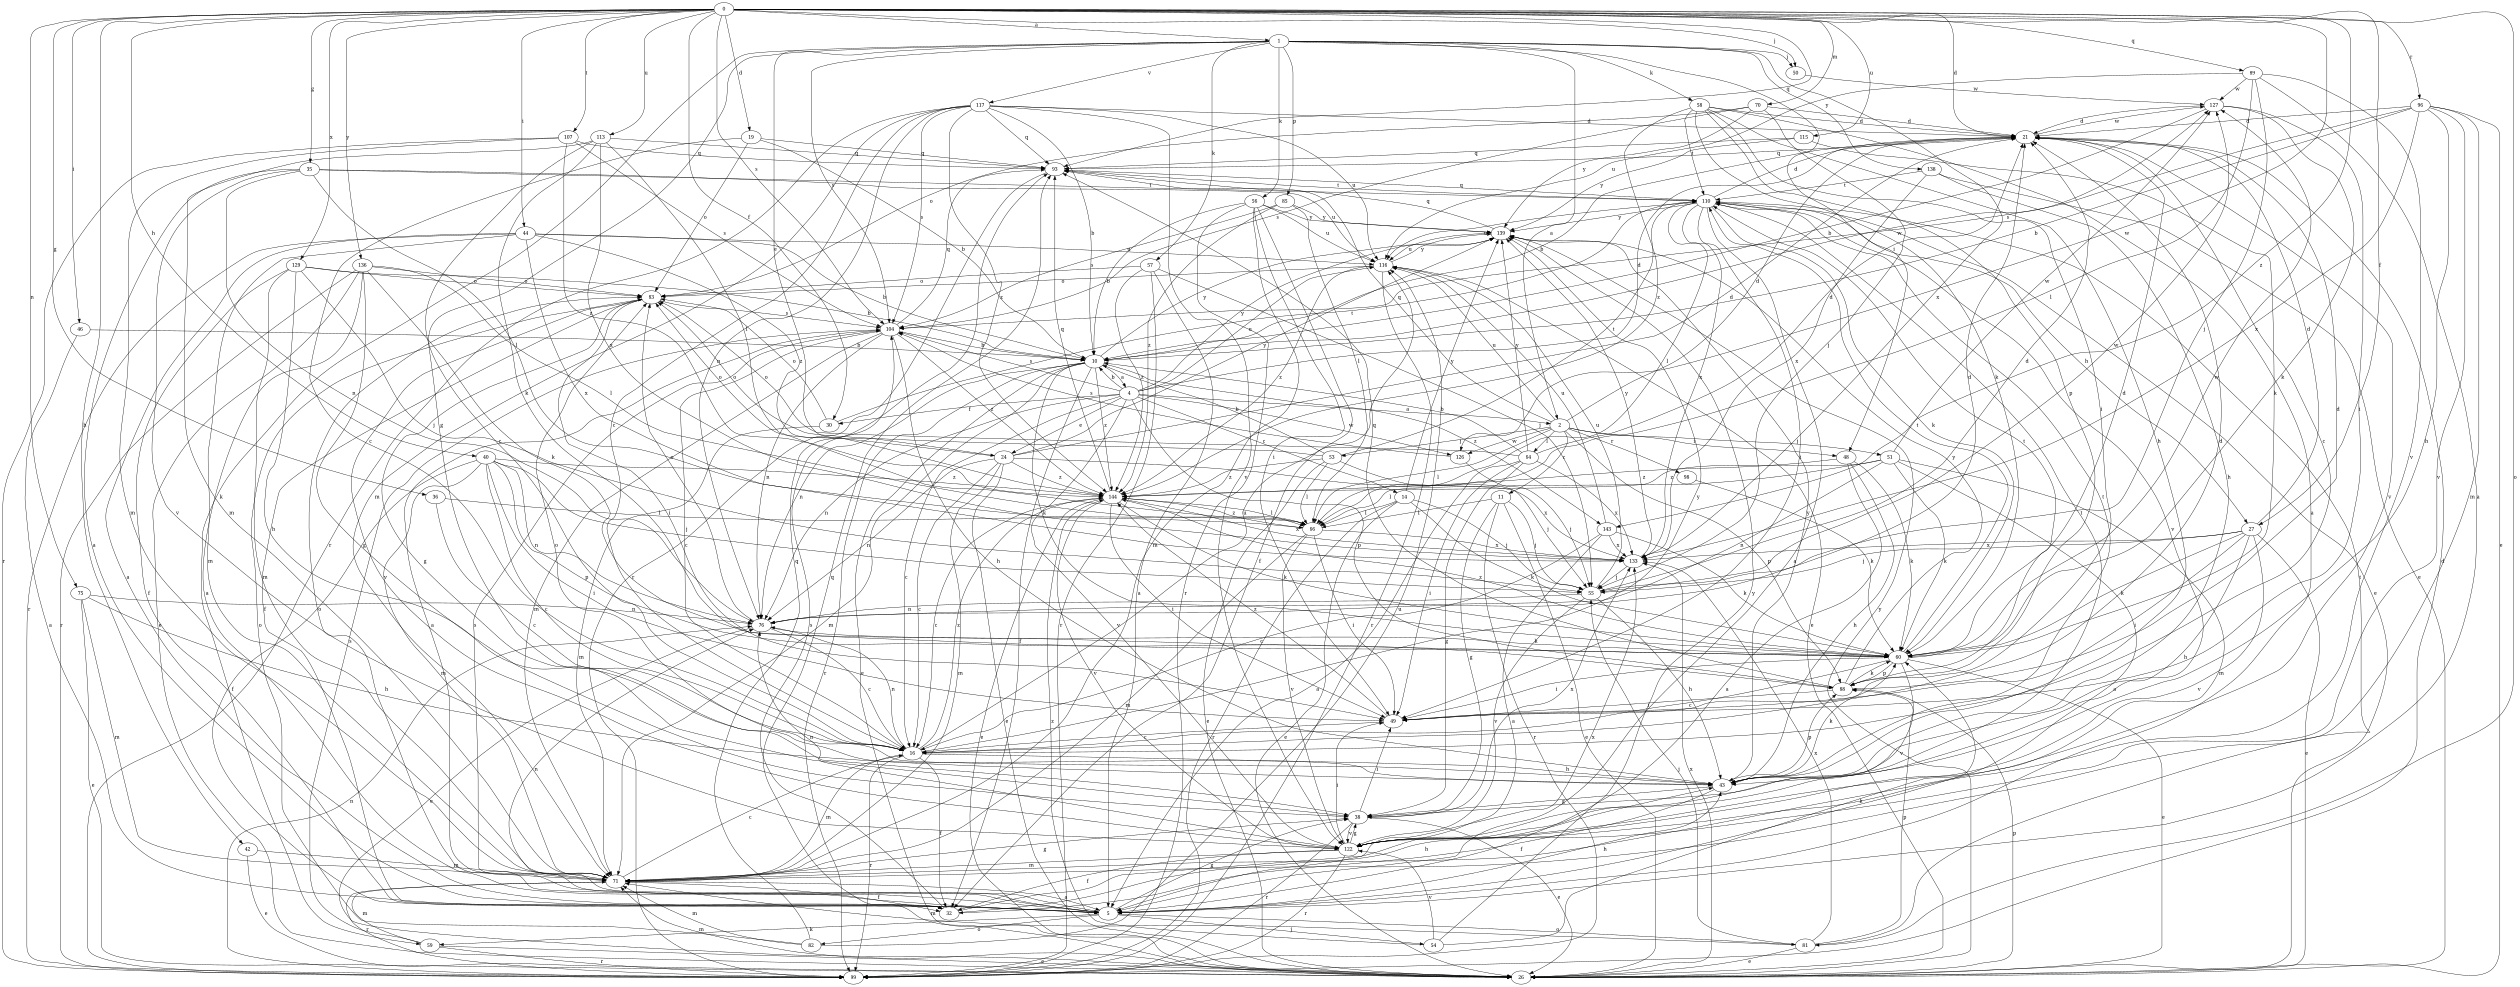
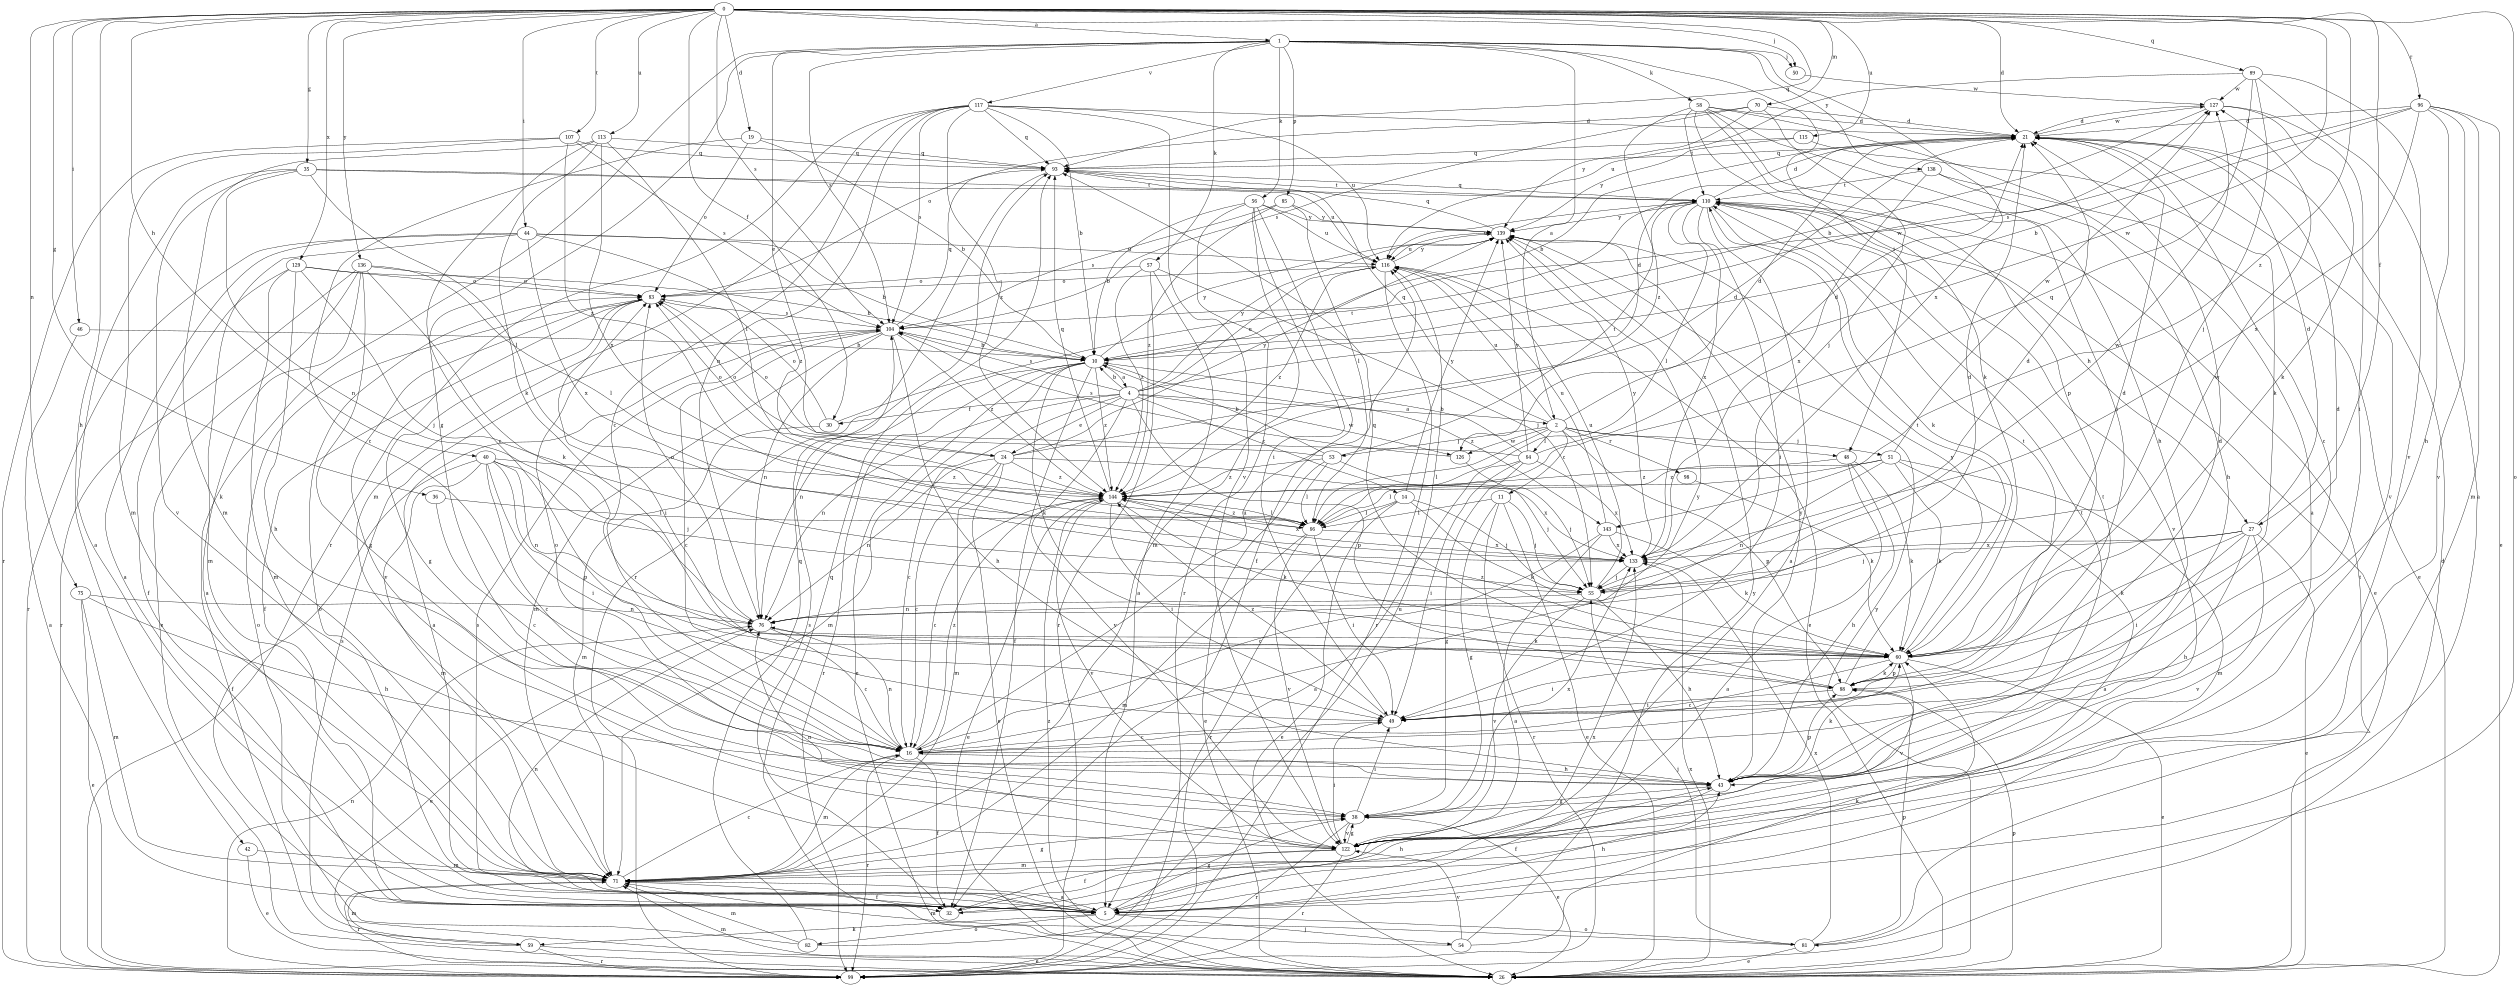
edge "89" -> "66": label "l" -> "q"
